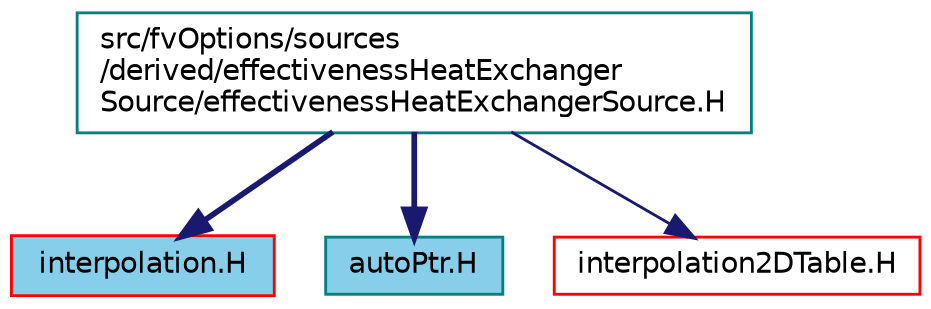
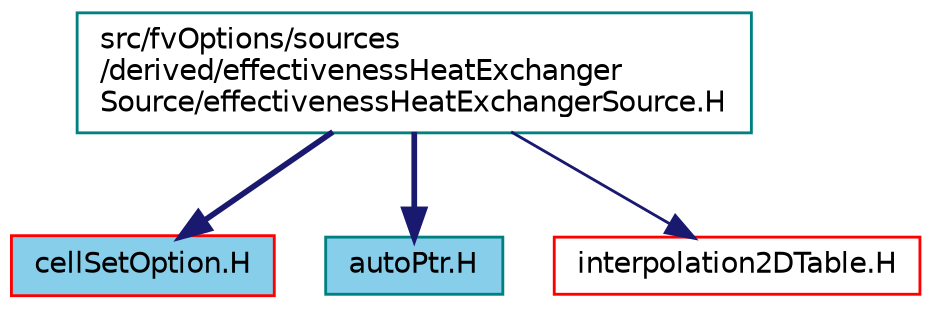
node "interpolation.H": label "interpolation.H" -> "cellSetOption.H"
